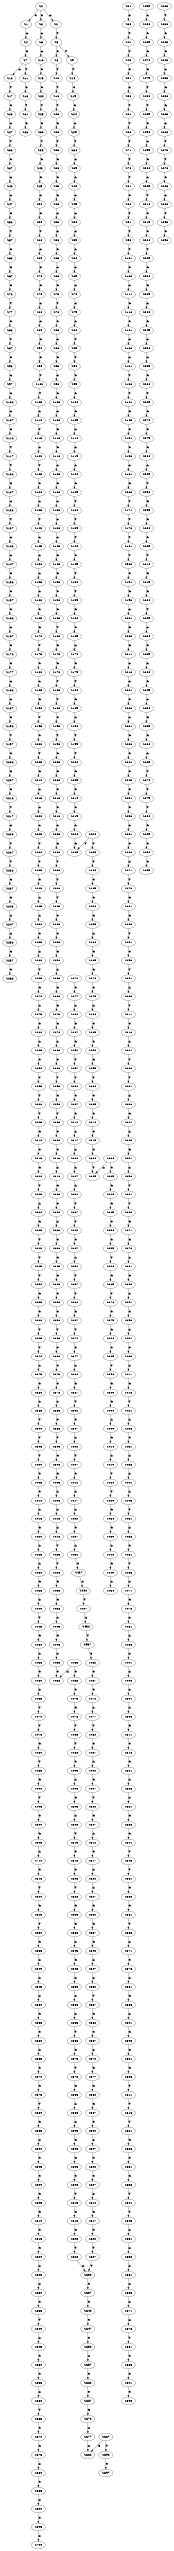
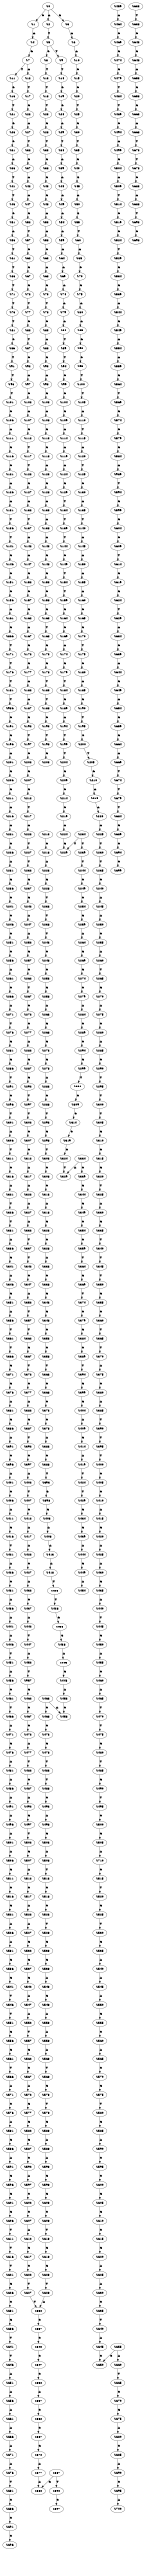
edge "S26" -> "S31": added, label "C"
node "S208": removed
node "S267": added
edge "S650" -> "S655": reversed
